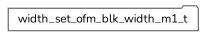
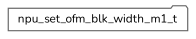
node "width_set_ofm_blk_width_m1_t": label "width_set_ofm_blk_width_m1_t" -> "npu_set_ofm_blk_width_m1_t"
